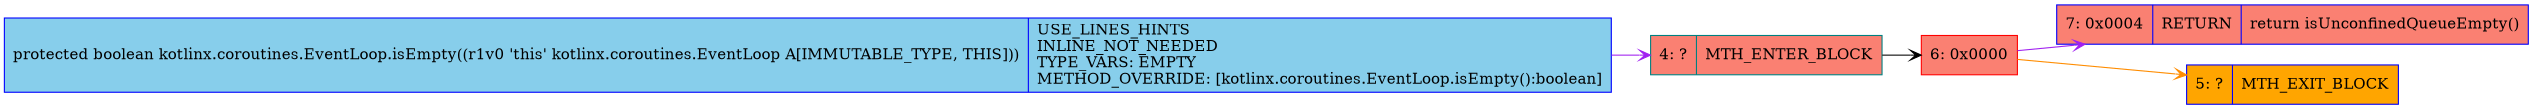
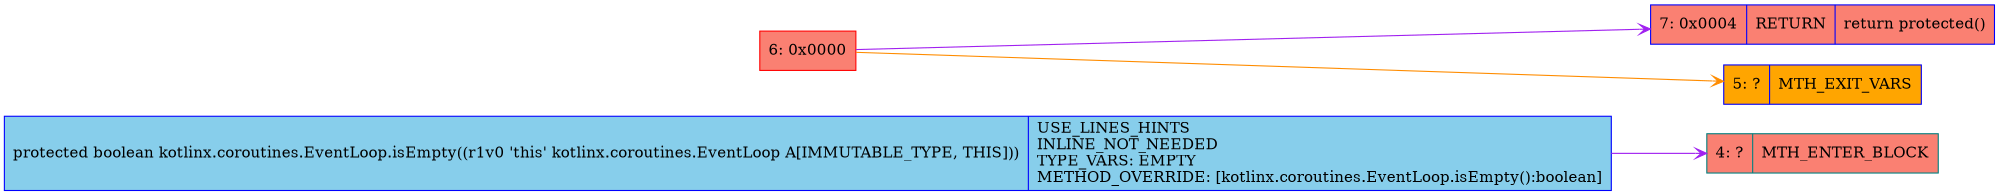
node "7: 0x0004": text "return isUnconfinedQueueEmpty()" -> "return protected()"
edge "4: ?" -> "6: 0x0000": removed
node "5: ?": text "MTH_EXIT_BLOCK" -> "MTH_EXIT_VARS"
